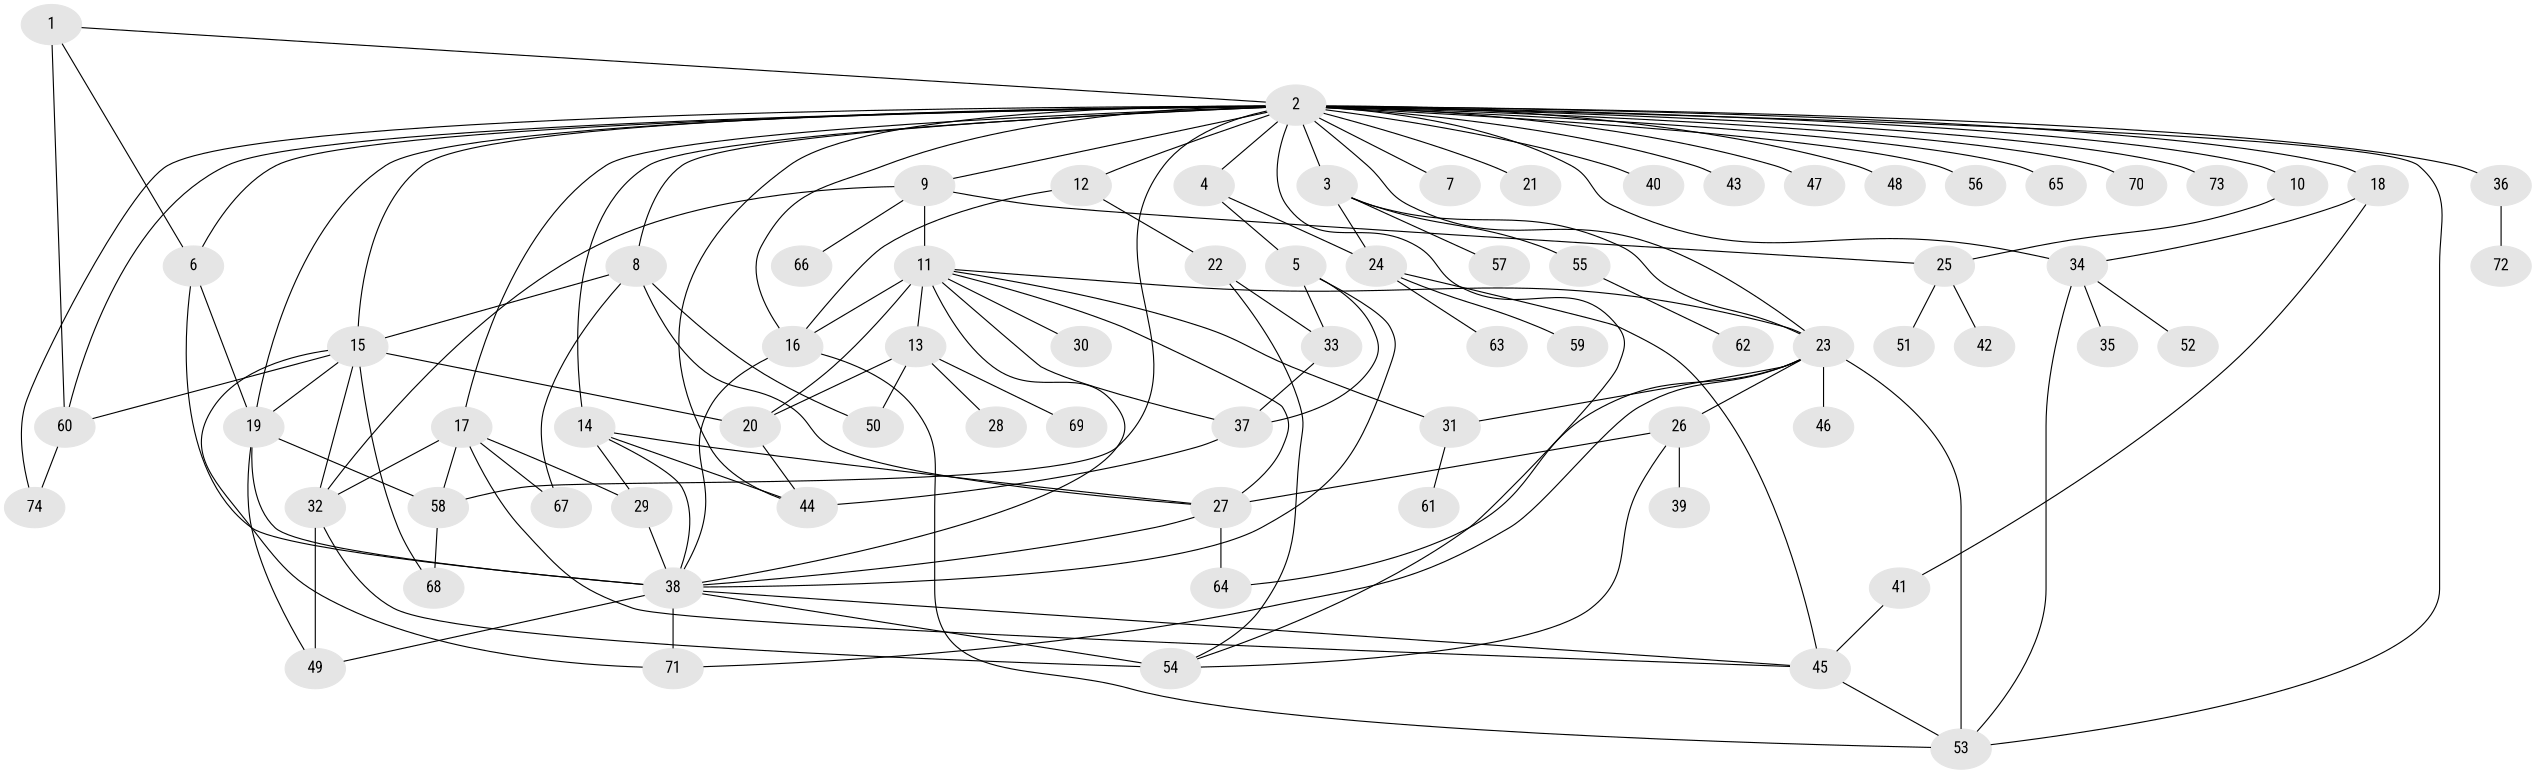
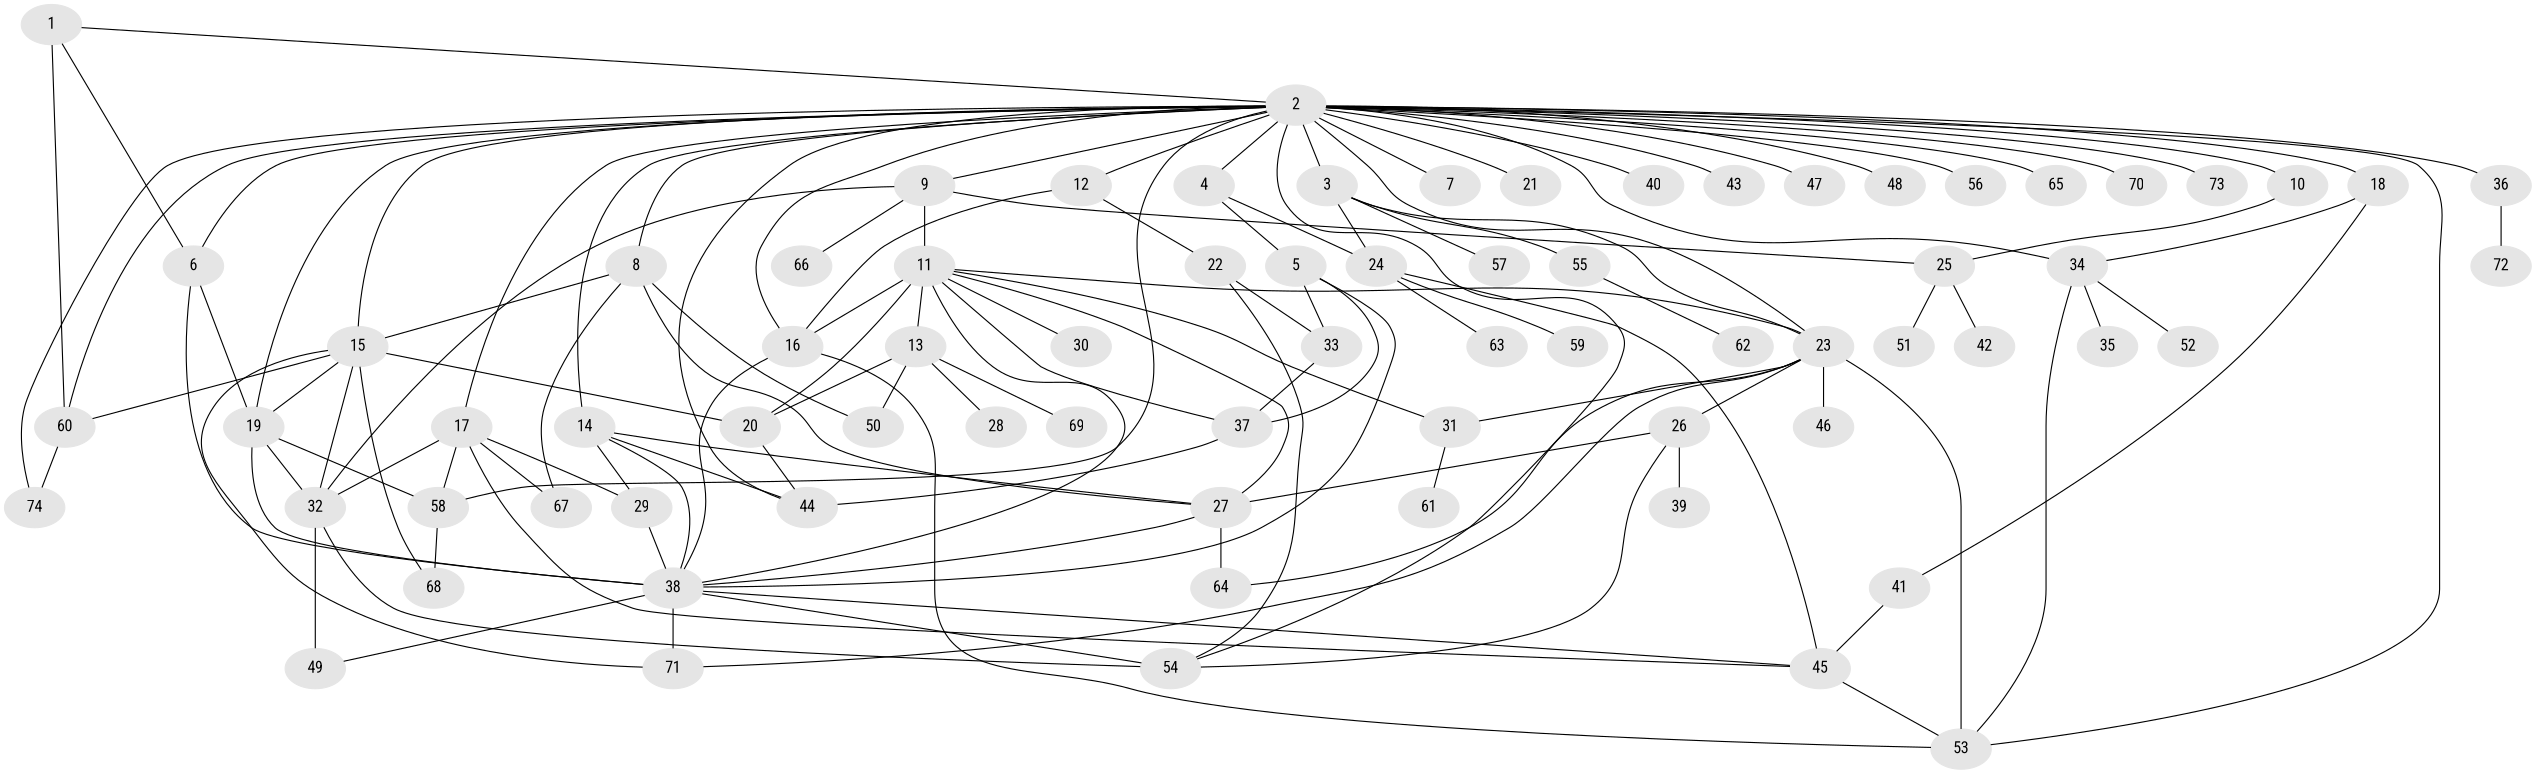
edge "19" -- "49": now "19" -- "32"
